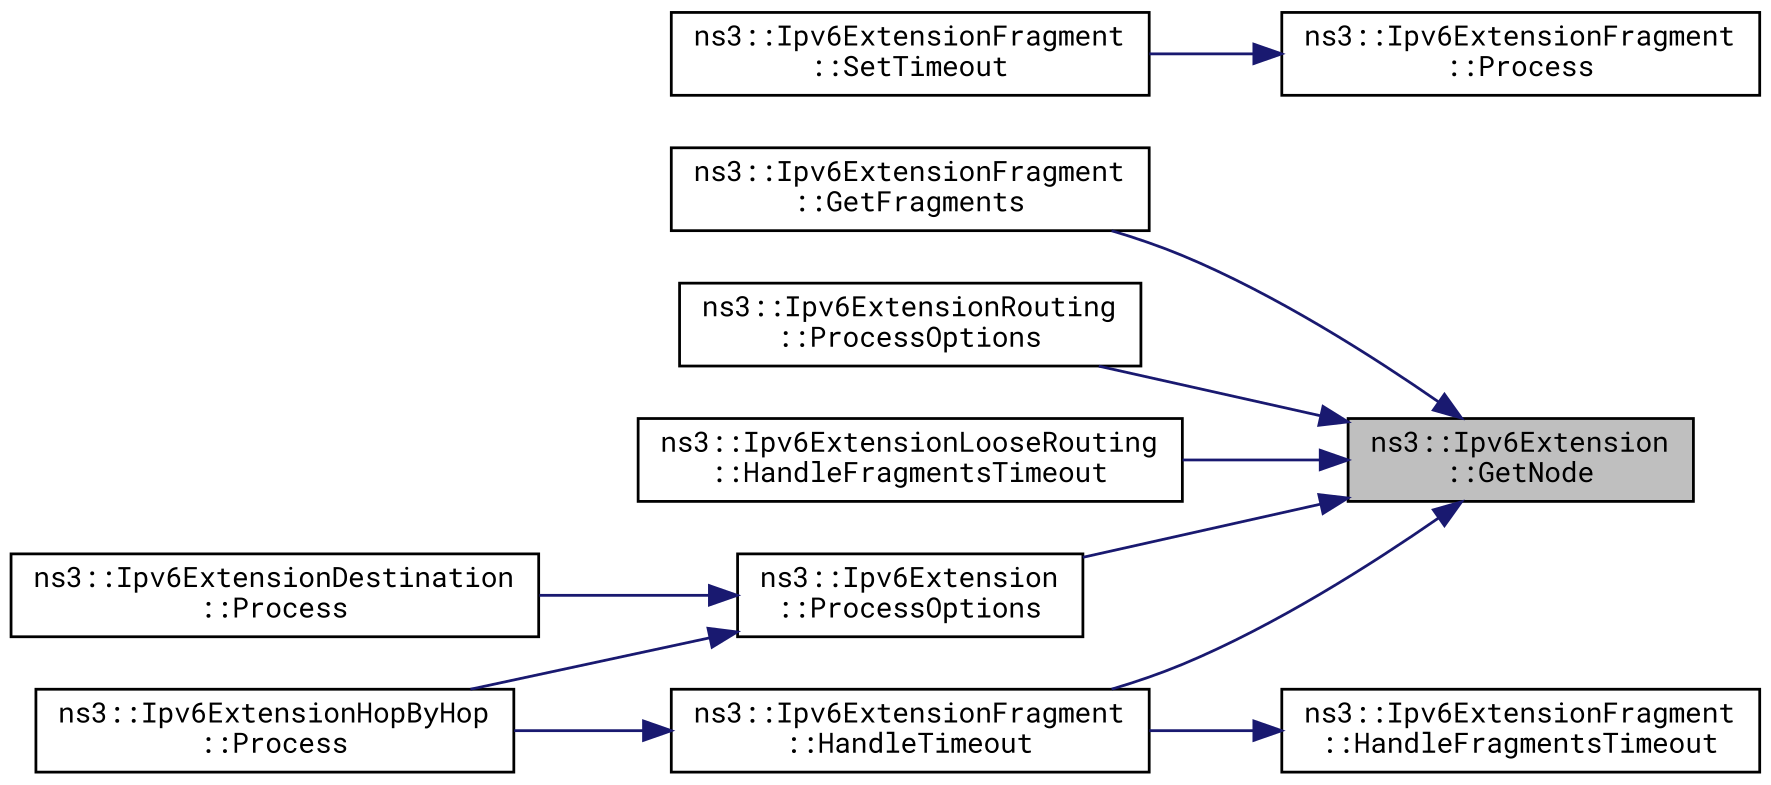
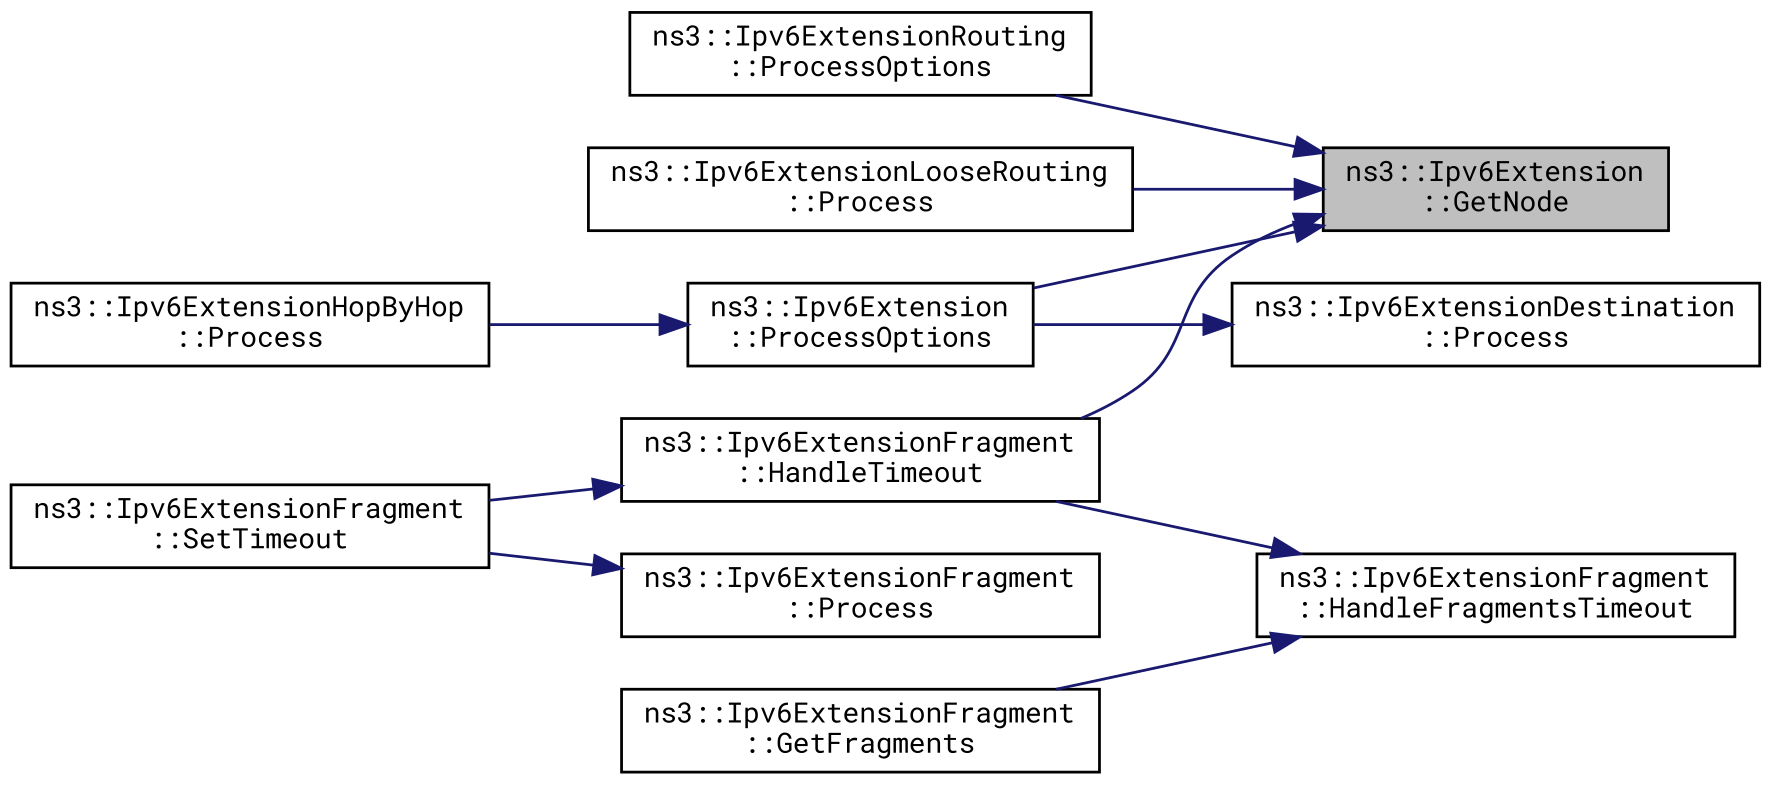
edge "ns3::Ipv6ExtensionFragment ::GetFragments" -> "ns3::Ipv6Extension ::GetNode": now "ns3::Ipv6ExtensionFragment ::GetFragments" -> "ns3::Ipv6ExtensionFragment ::HandleFragmentsTimeout"
node "ns3::Ipv6ExtensionLooseRouting ::HandleFragmentsTimeout": label "ns3::Ipv6ExtensionLooseRouting ::HandleFragmentsTimeout" -> "ns3::Ipv6ExtensionLooseRouting ::Process"
edge "ns3::Ipv6ExtensionDestination ::Process" -> "ns3::Ipv6Extension ::ProcessOptions": reversed
edge "ns3::Ipv6ExtensionHopByHop ::Process" -> "ns3::Ipv6ExtensionFragment ::HandleTimeout": now "ns3::Ipv6ExtensionFragment ::SetTimeout" -> "ns3::Ipv6ExtensionFragment ::HandleTimeout"
